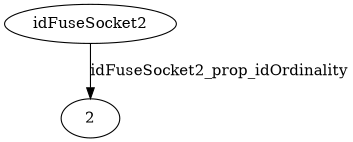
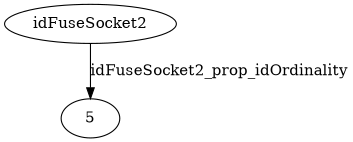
node "2": label "2" -> "5"
